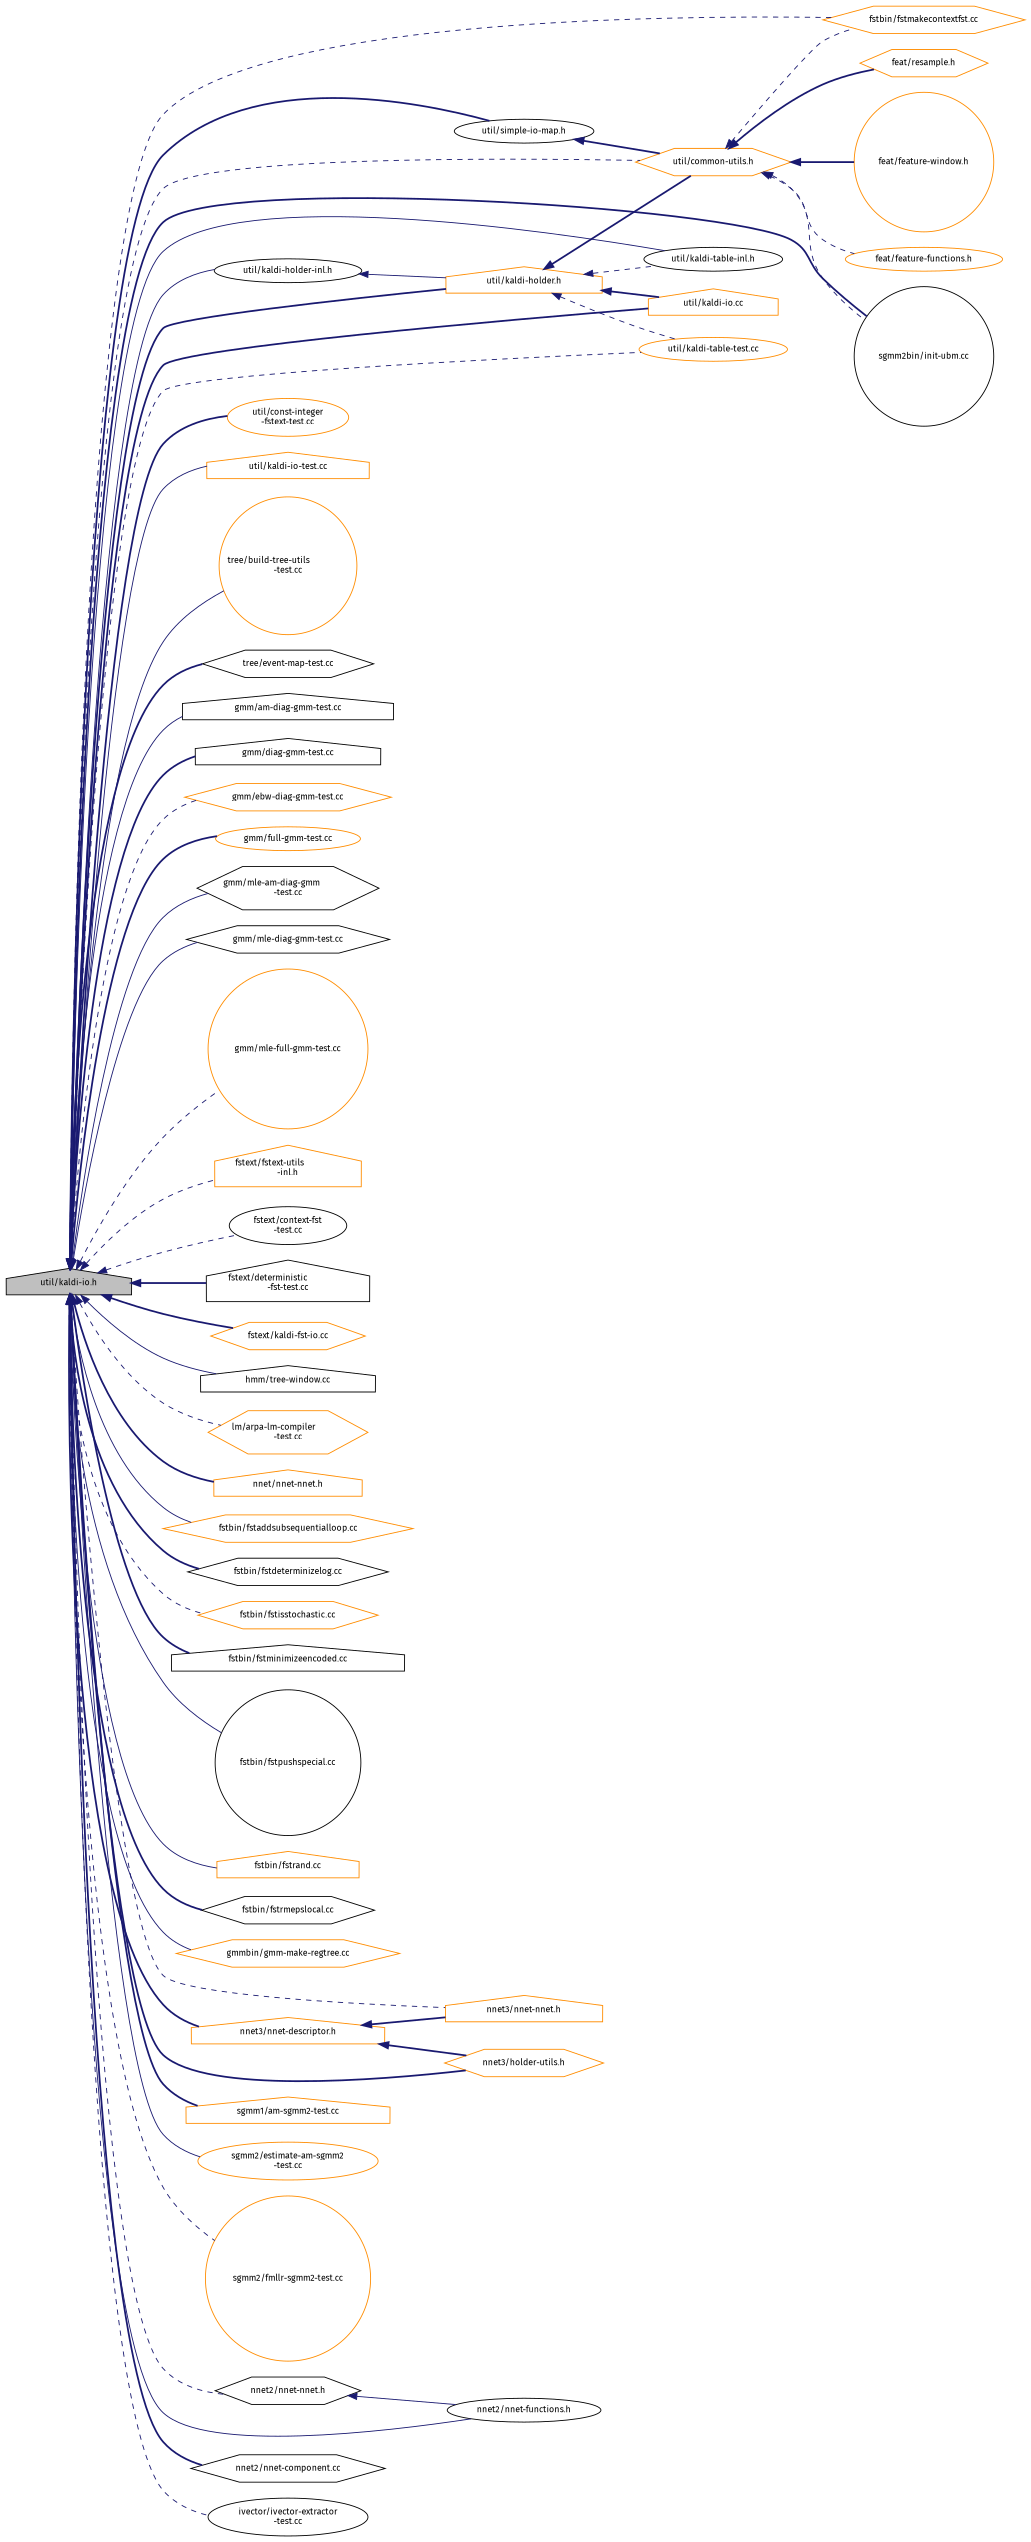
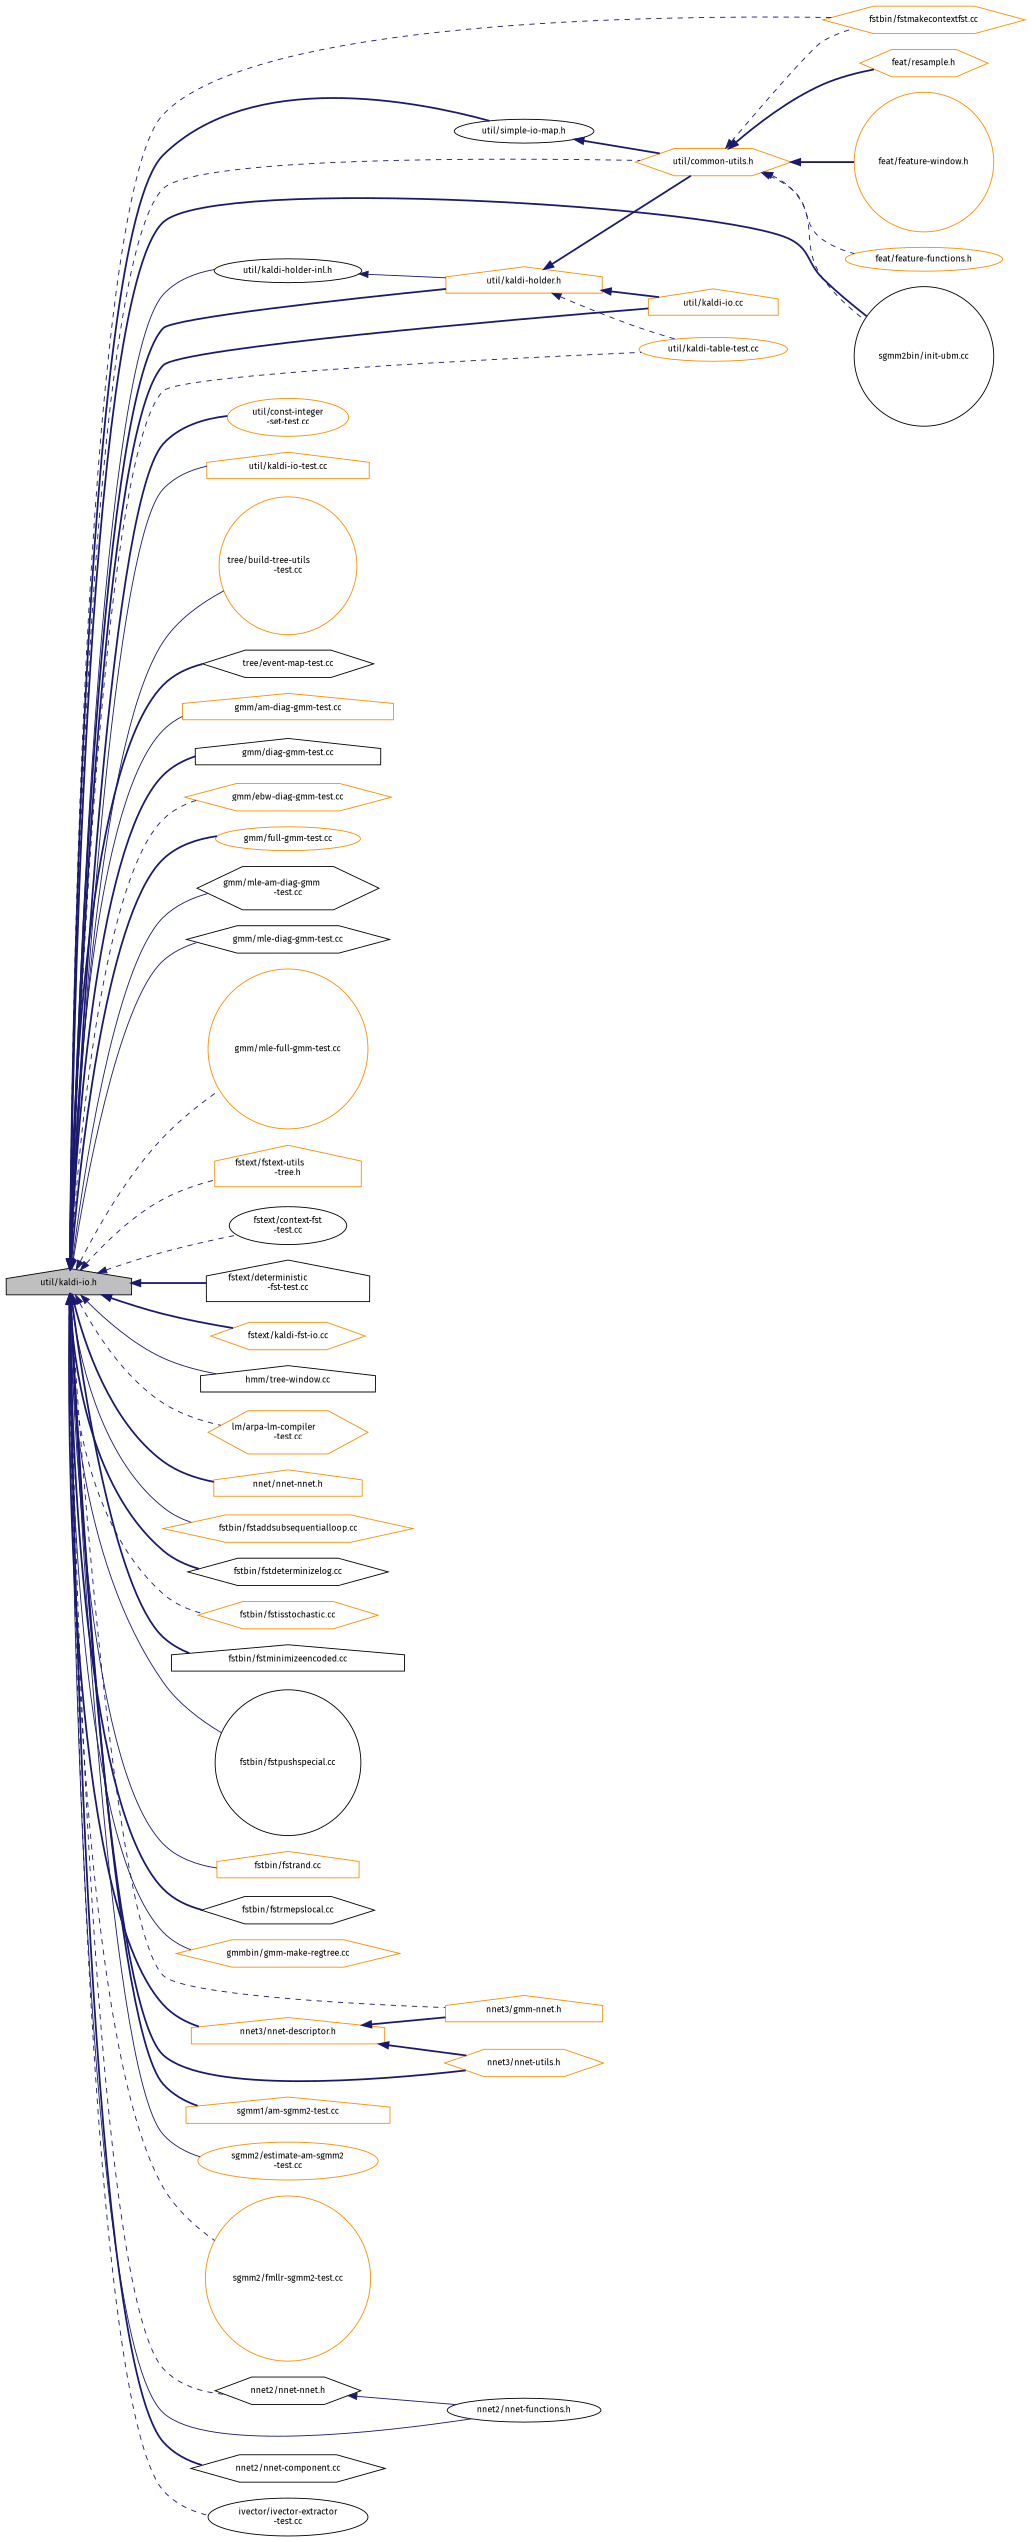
node "util/kaldi-table-inl.h": removed
node "util/const-integer -fstext-test.cc": label "util/const-integer -fstext-test.cc" -> "util/const-integer -set-test.cc"
node "gmm/am-diag-gmm-test.cc": color black -> darkorange
node "fstext/fstext-utils -inl.h": label "fstext/fstext-utils -inl.h" -> "fstext/fstext-utils -tree.h"
node "nnet3/nnet-nnet.h": label "nnet3/nnet-nnet.h" -> "nnet3/gmm-nnet.h"
node "nnet3/holder-utils.h": label "nnet3/holder-utils.h" -> "nnet3/nnet-utils.h"
